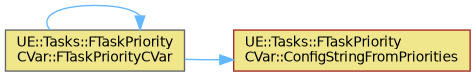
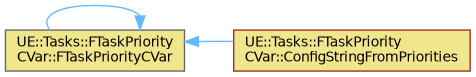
edge "UE::Tasks::FTaskPriority CVar::FTaskPriorityCVar" -> "UE::Tasks::FTaskPriority CVar::ConfigStringFromPriorities": reversed
